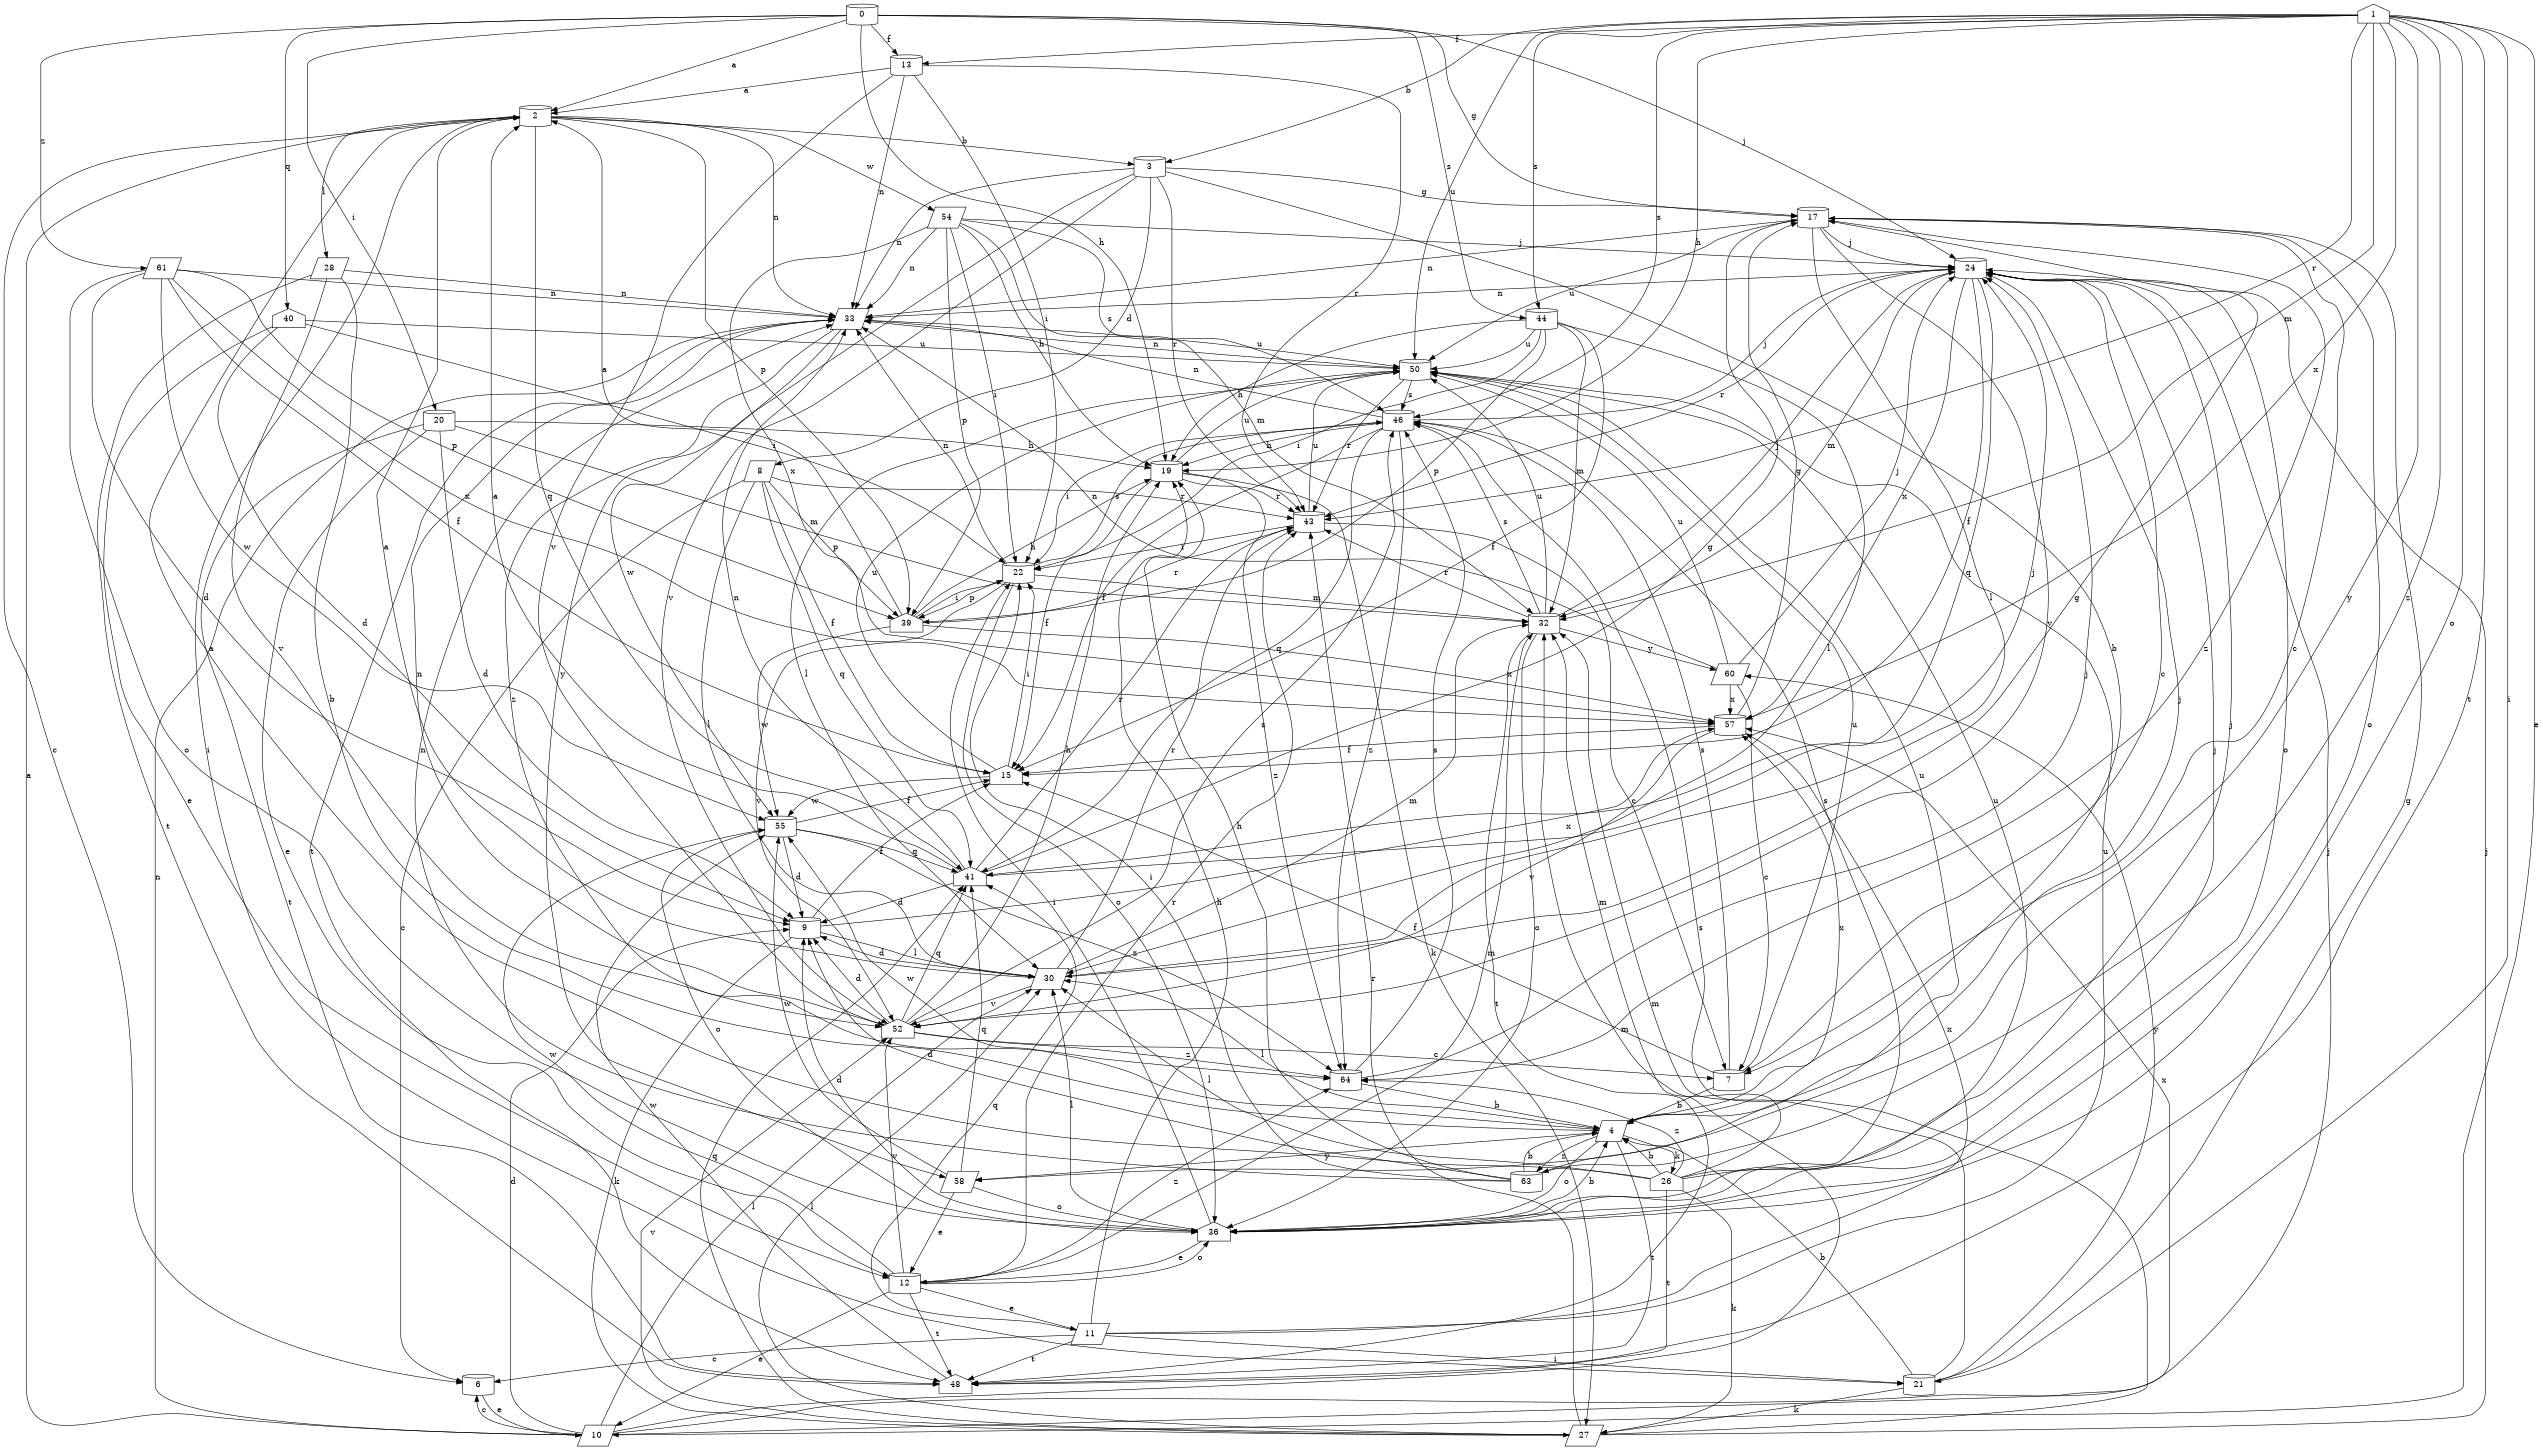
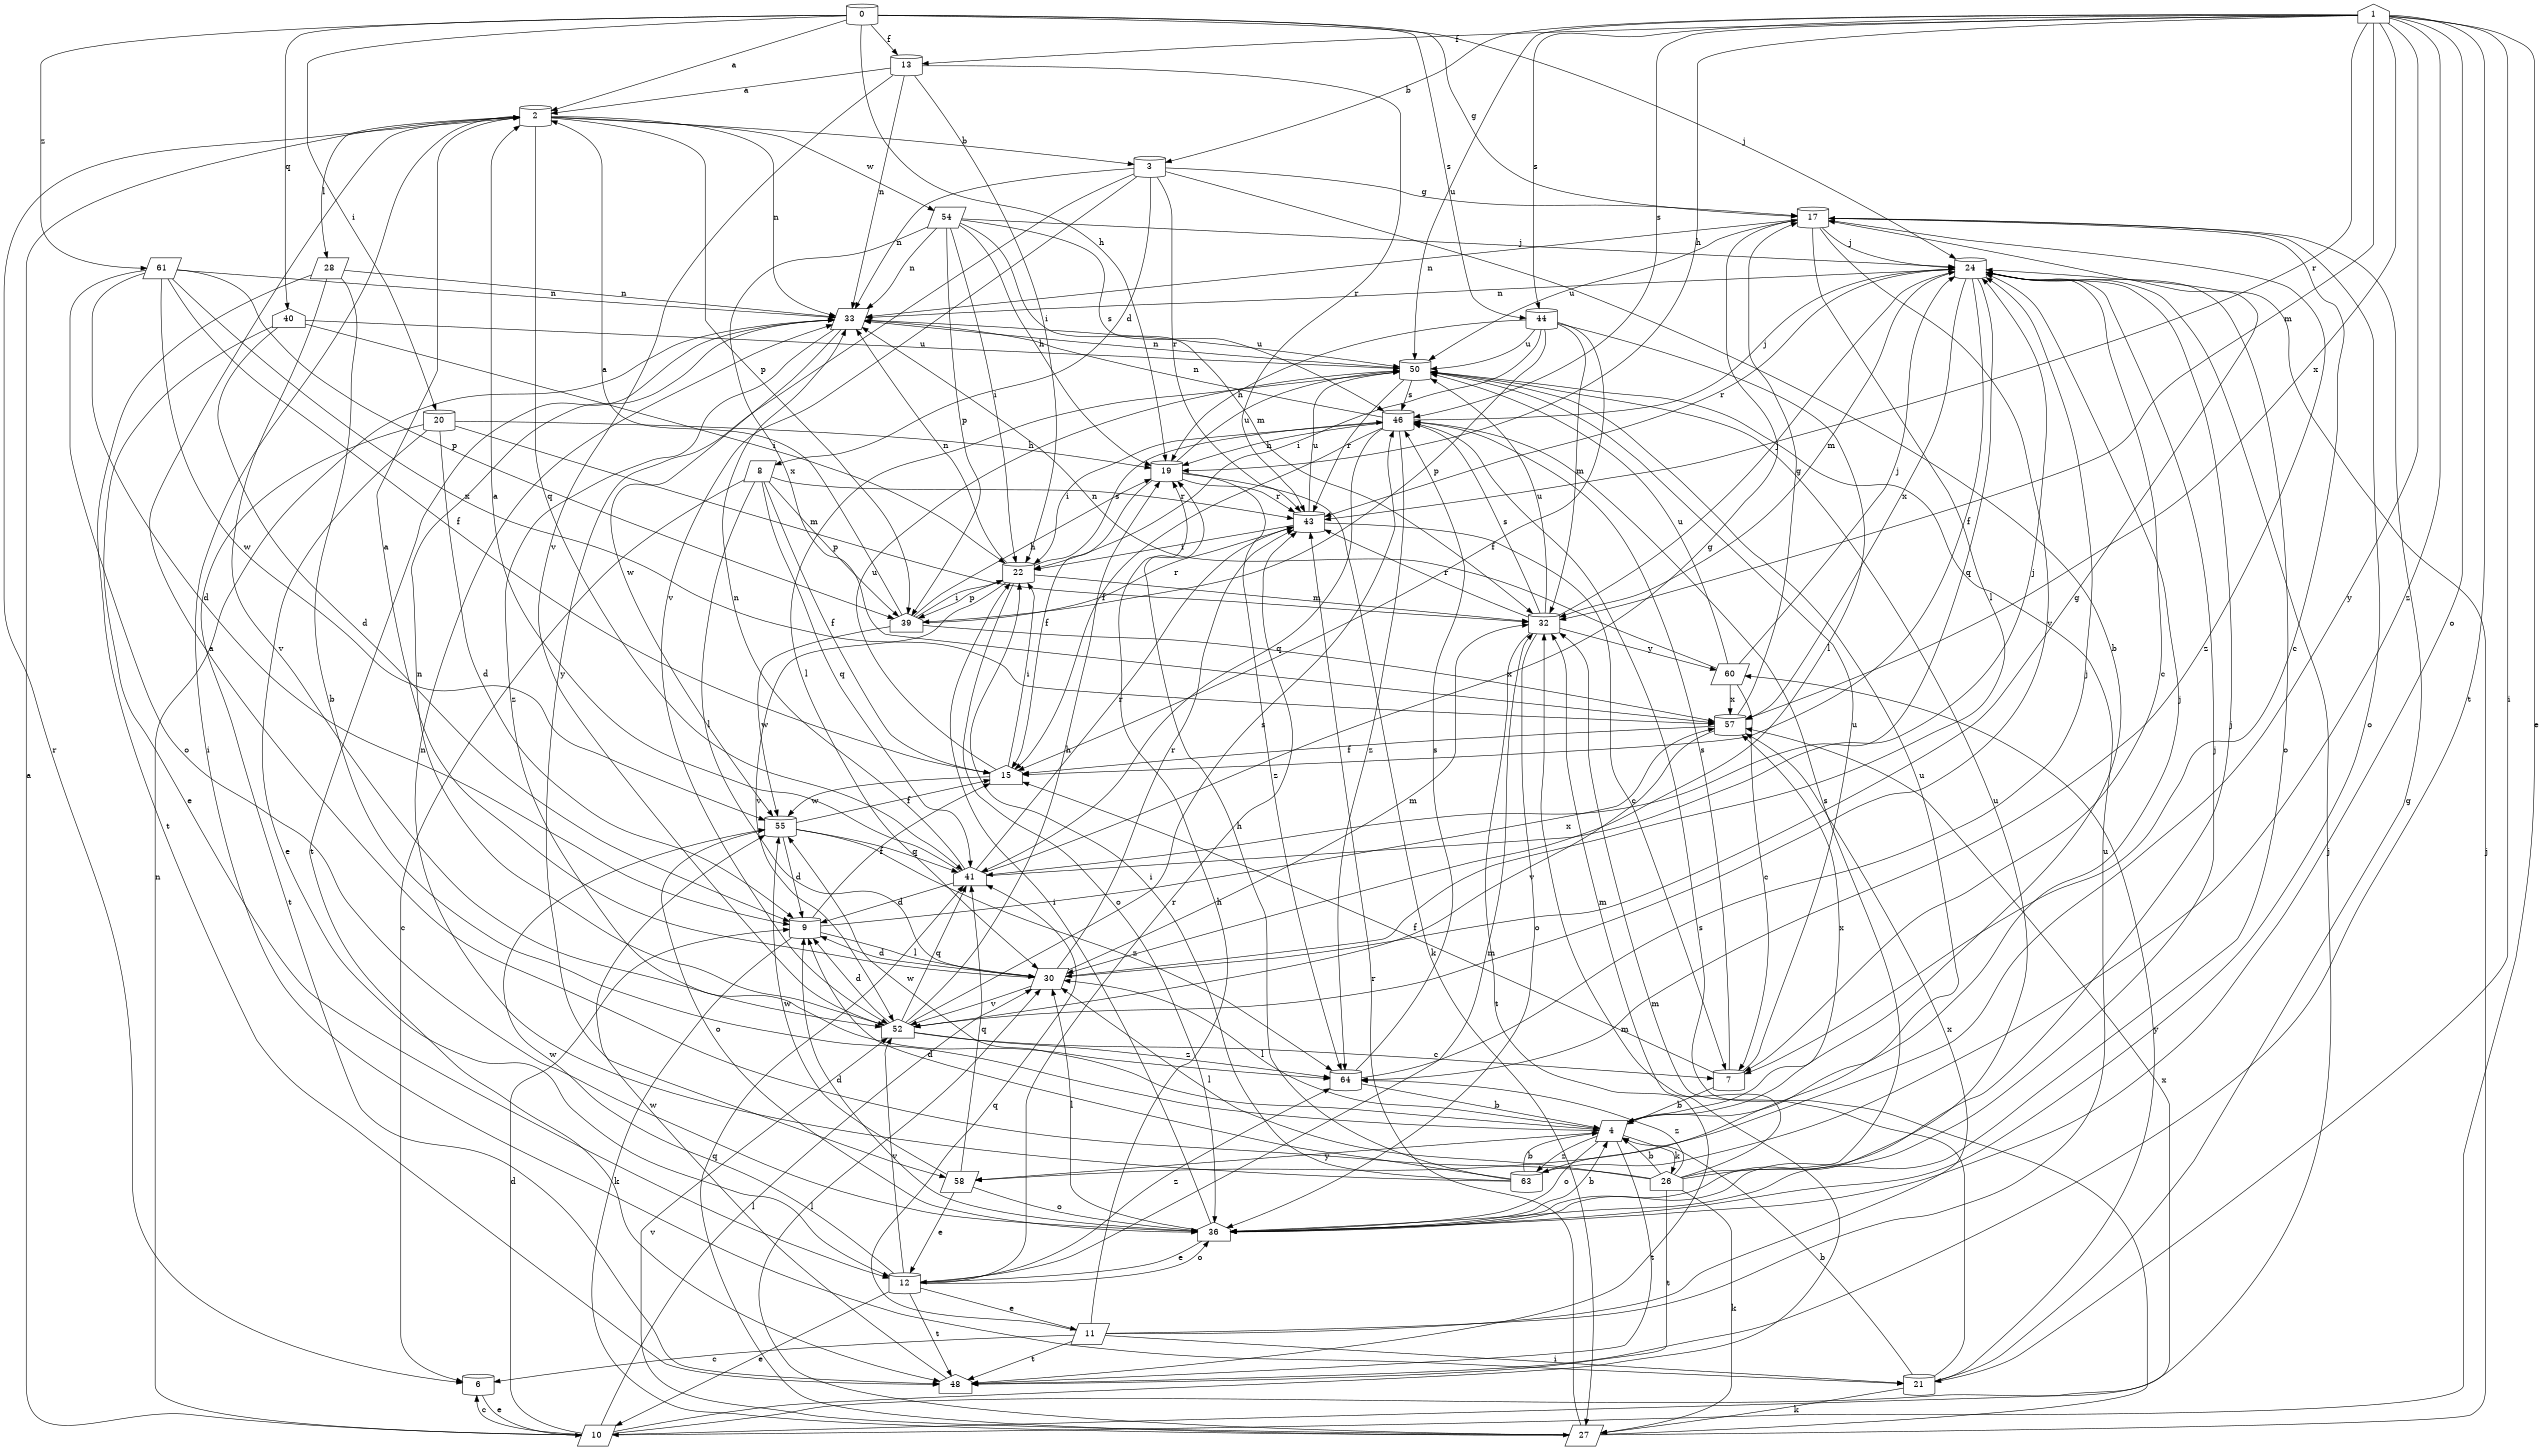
edge "2" -> "6": label "c" -> "r"
